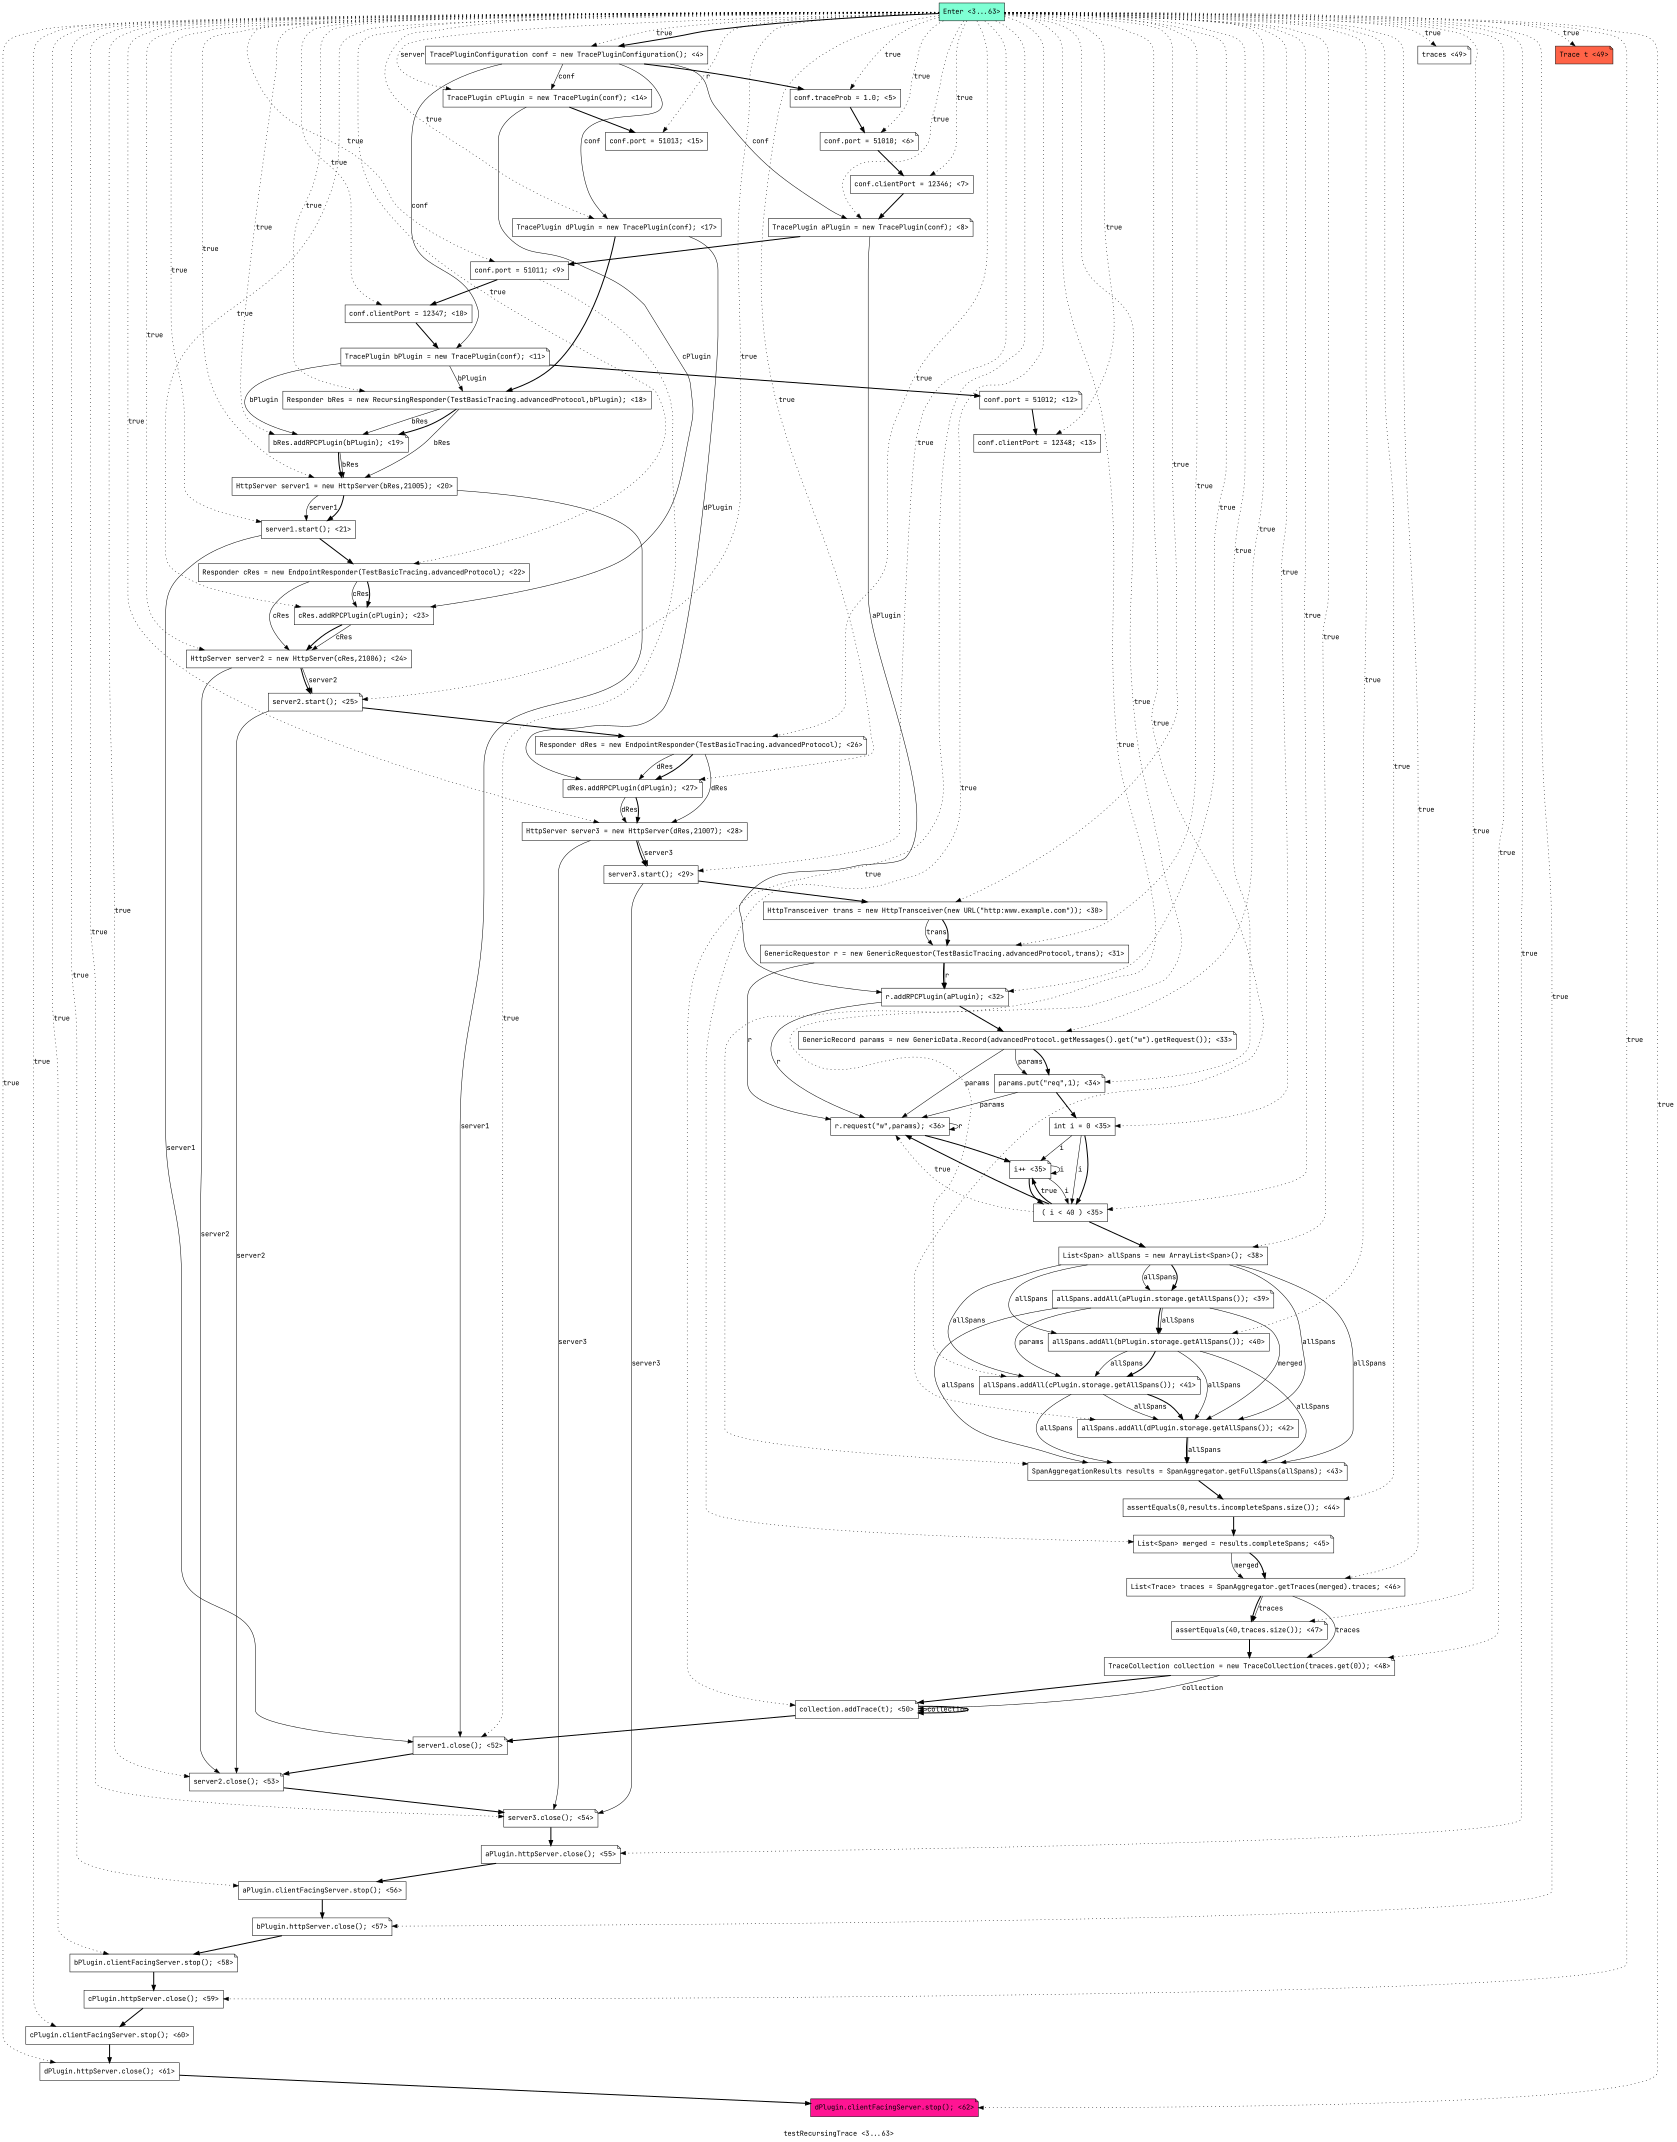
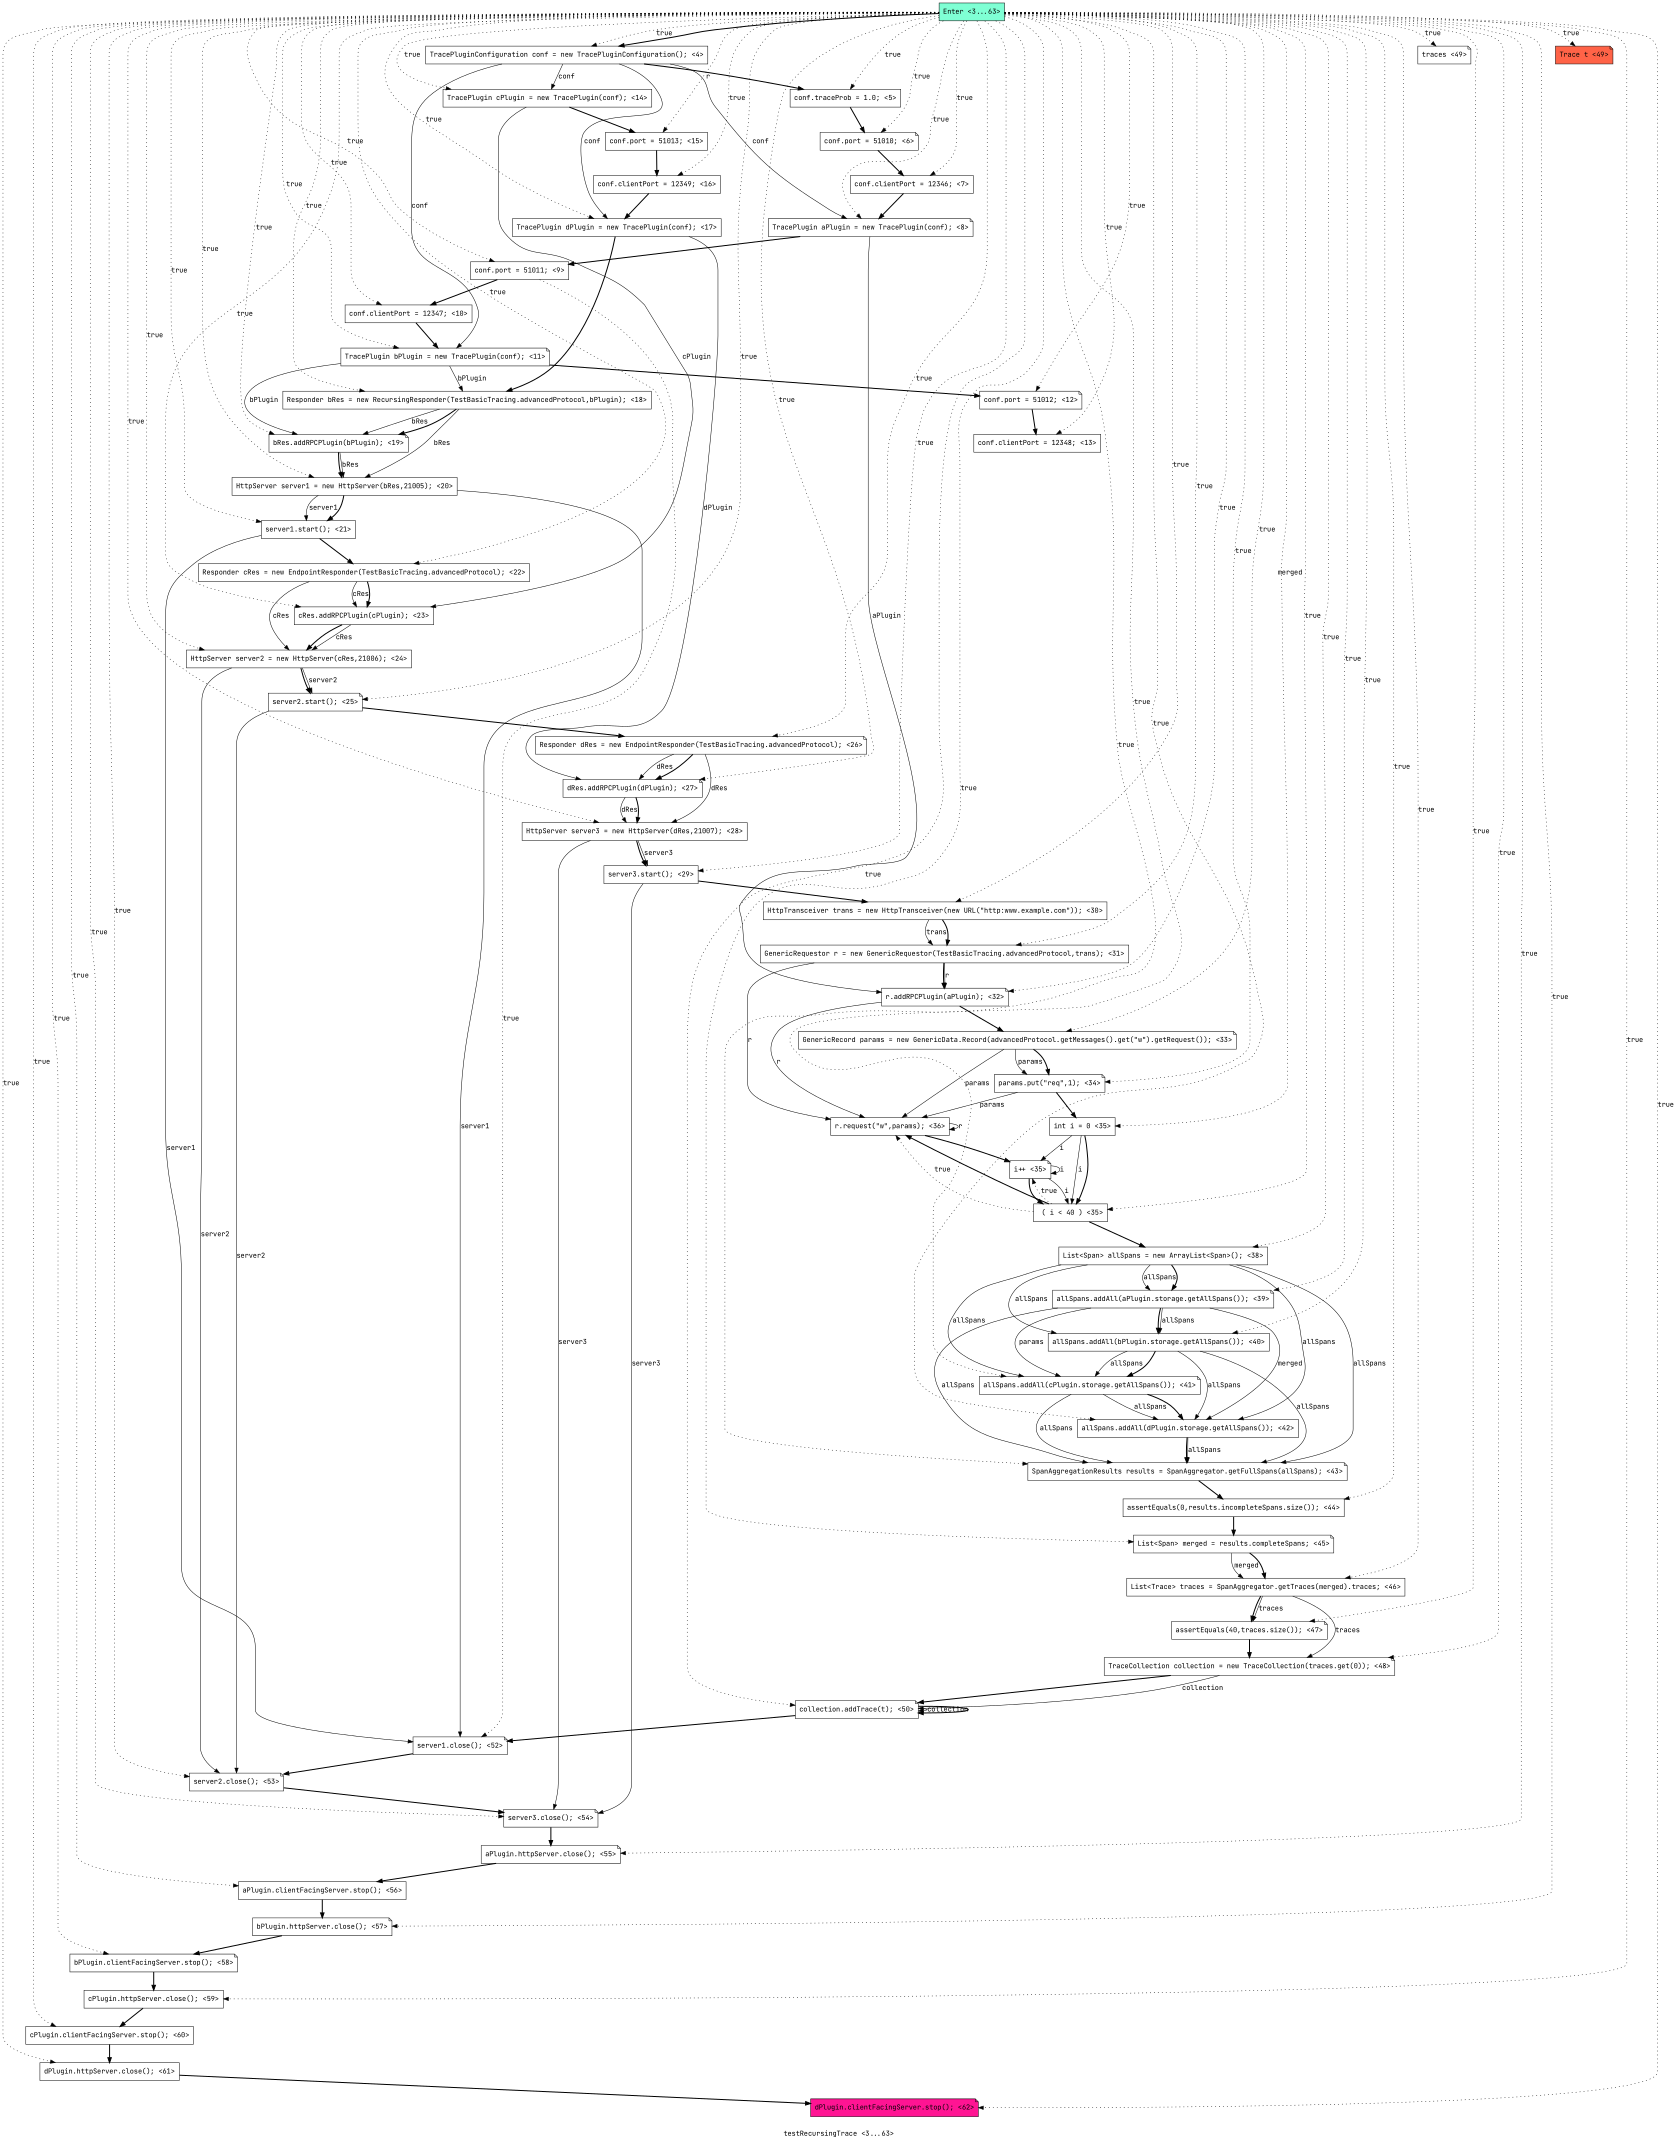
edge "Enter <3...63>" -> "TracePlugin bPlugin = new TracePlugin(conf); <11>": added, label "true"
edge "Enter <3...63>" -> "TracePlugin cPlugin = new TracePlugin(conf); <14>": label "server" -> "true"
edge "Enter <3...63>" -> "conf.port = 51012; <12>": added, label "true"
node "conf.clientPort = 12349; <16>": added
edge "Enter <3...63>" -> "allSpans.addAll(aPlugin.storage.getAllSpans()); <39>": added, label "true"
edge "Enter <3...63>" -> "int i = 0 <35>": label "true" -> "merged"
edge "( i < 40 ) <35>" -> "i++ <35>": style bold -> dotted
